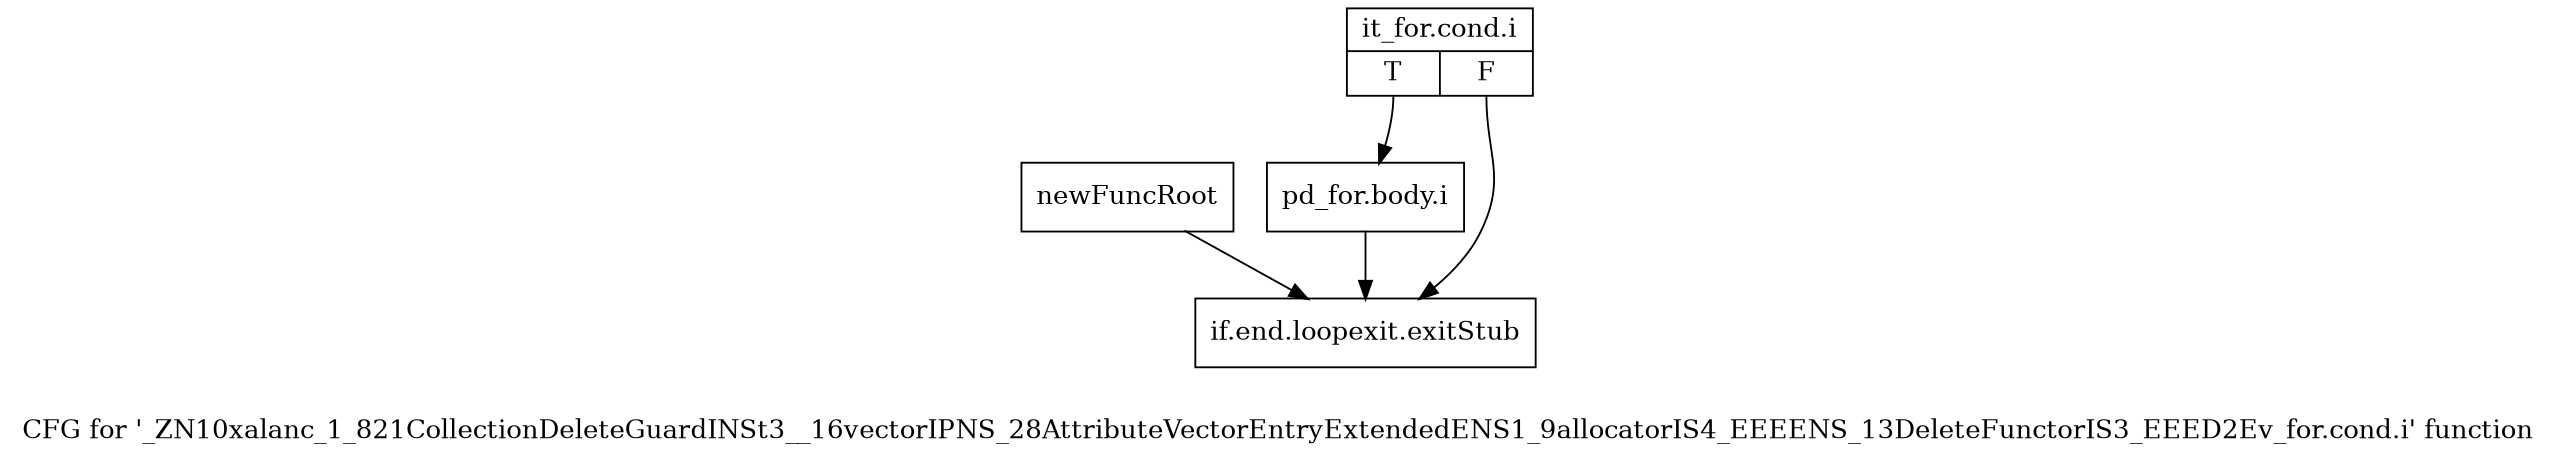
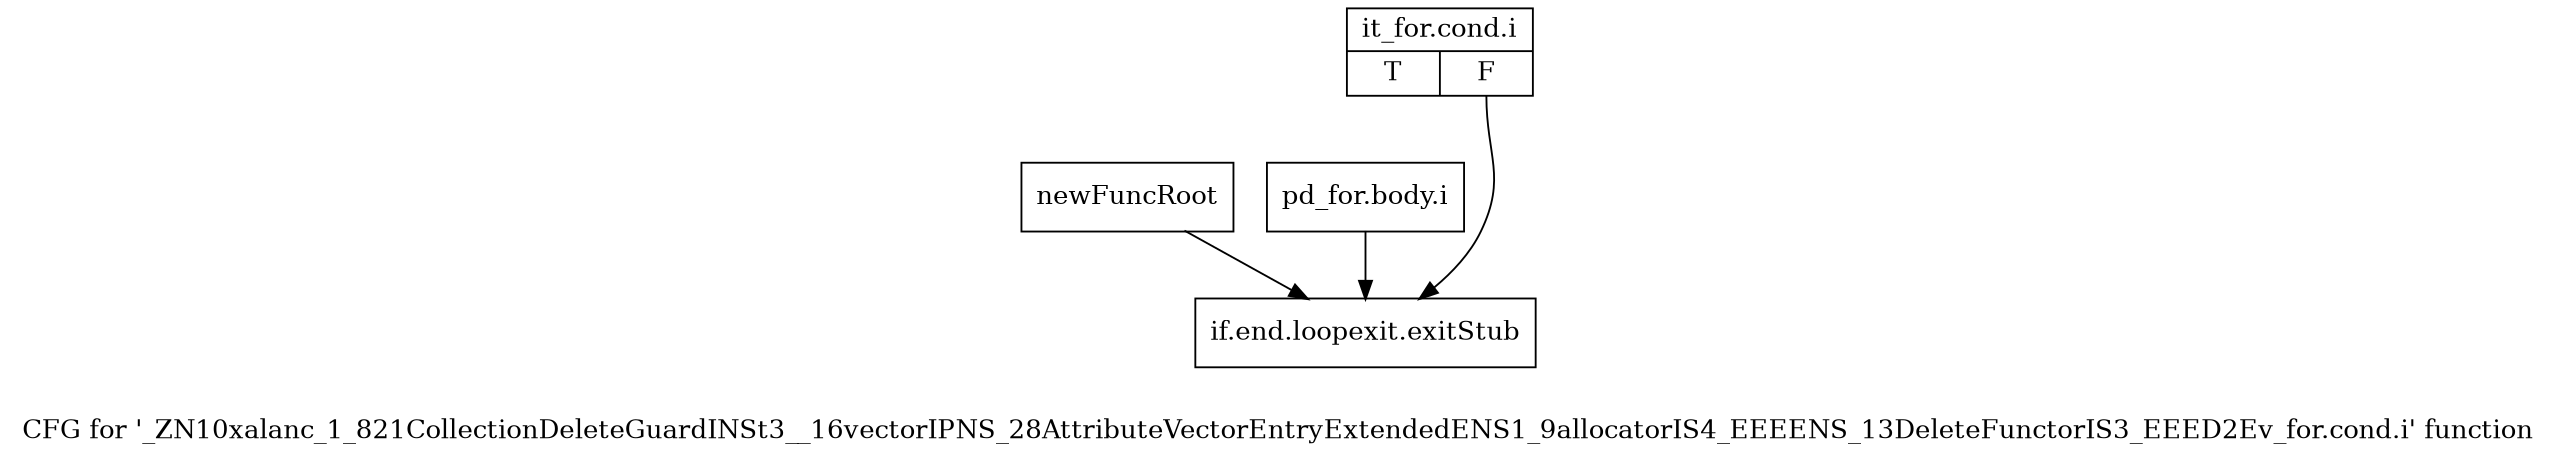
edge "it_for.cond.i" -> "pd_for.body.i": removed
